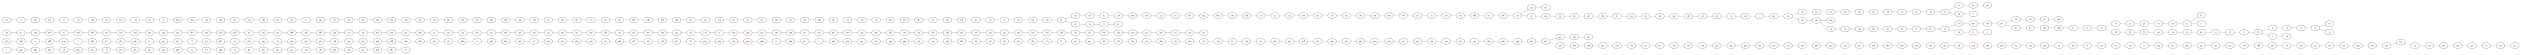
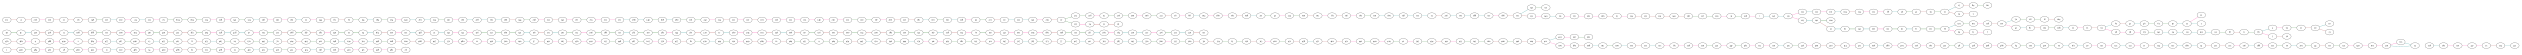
edge "332" -- "378": now "332" -- "279"
